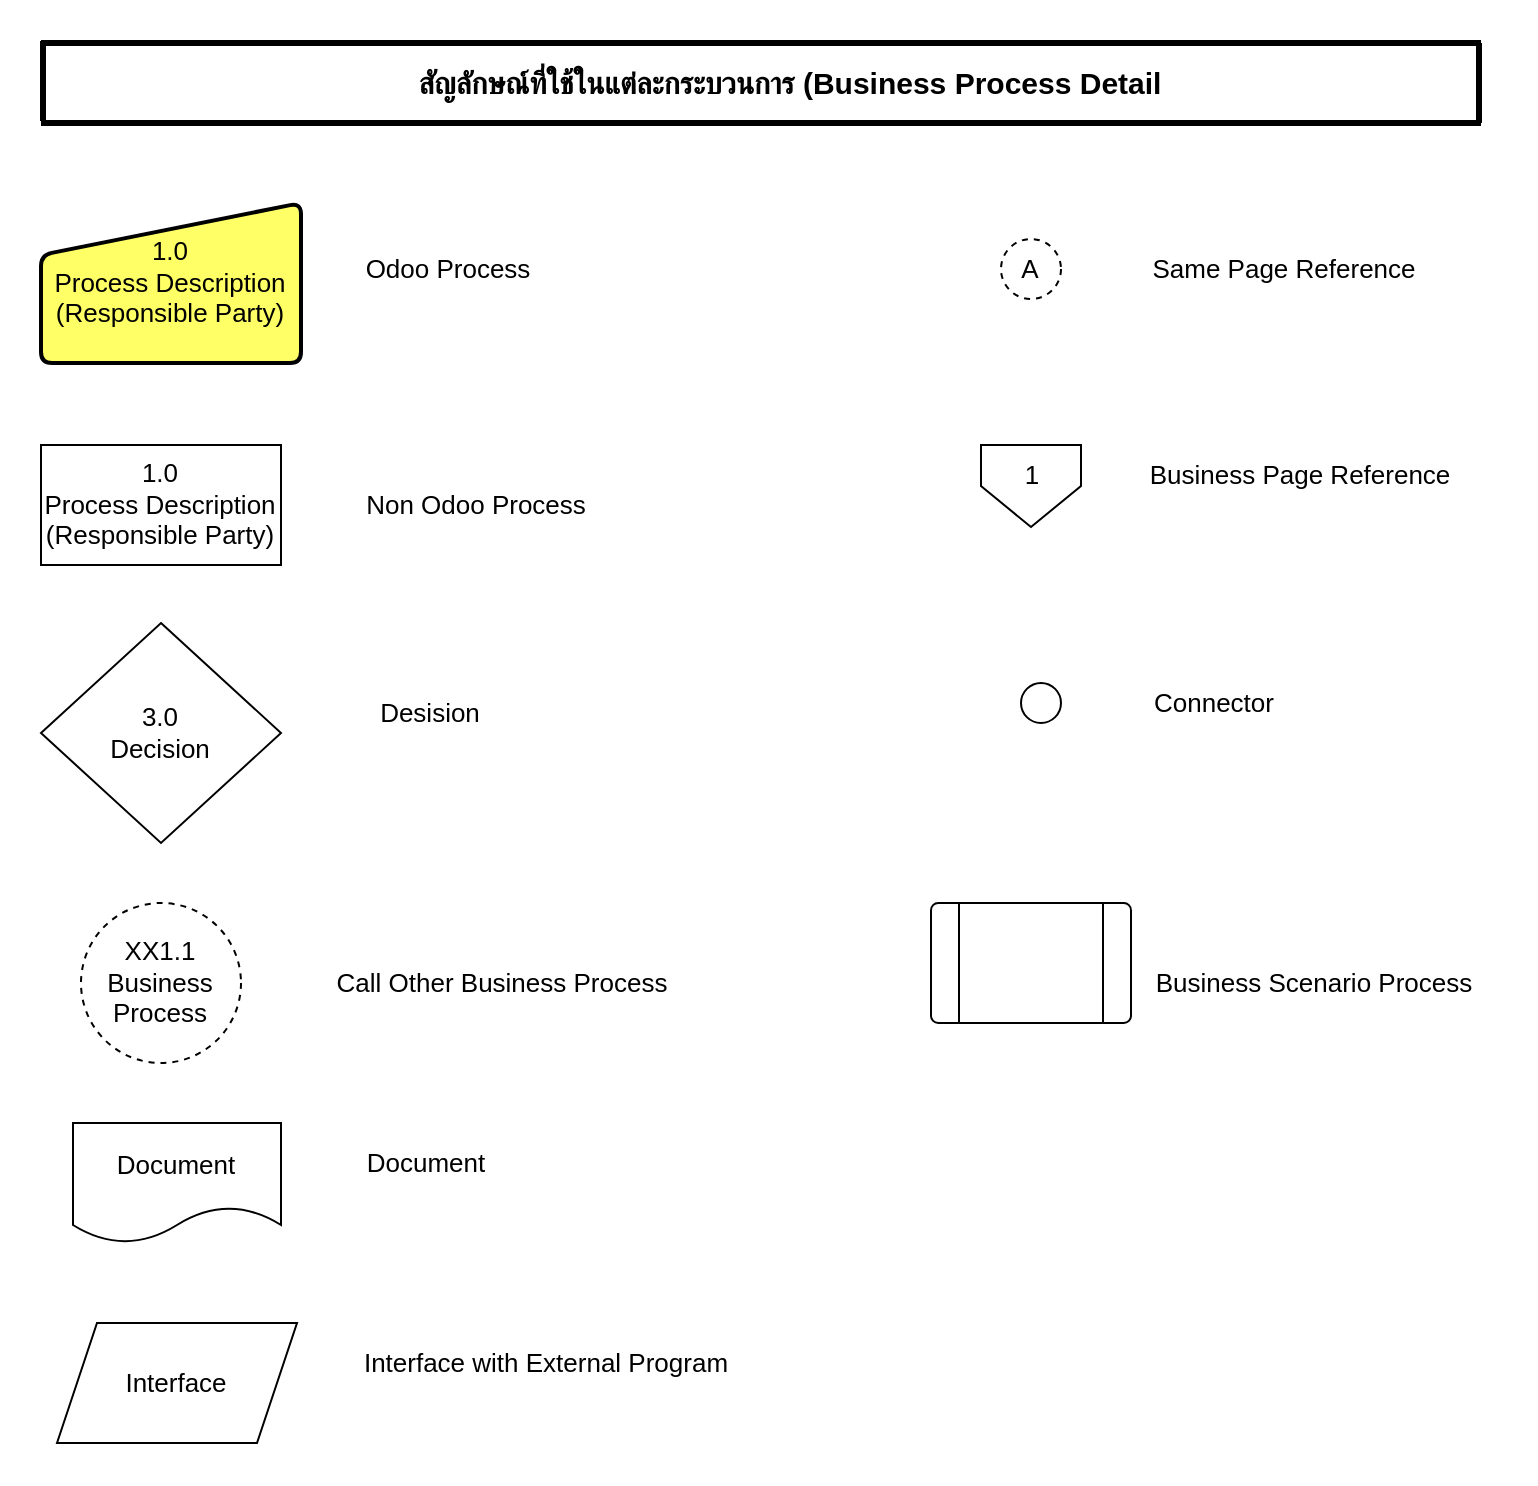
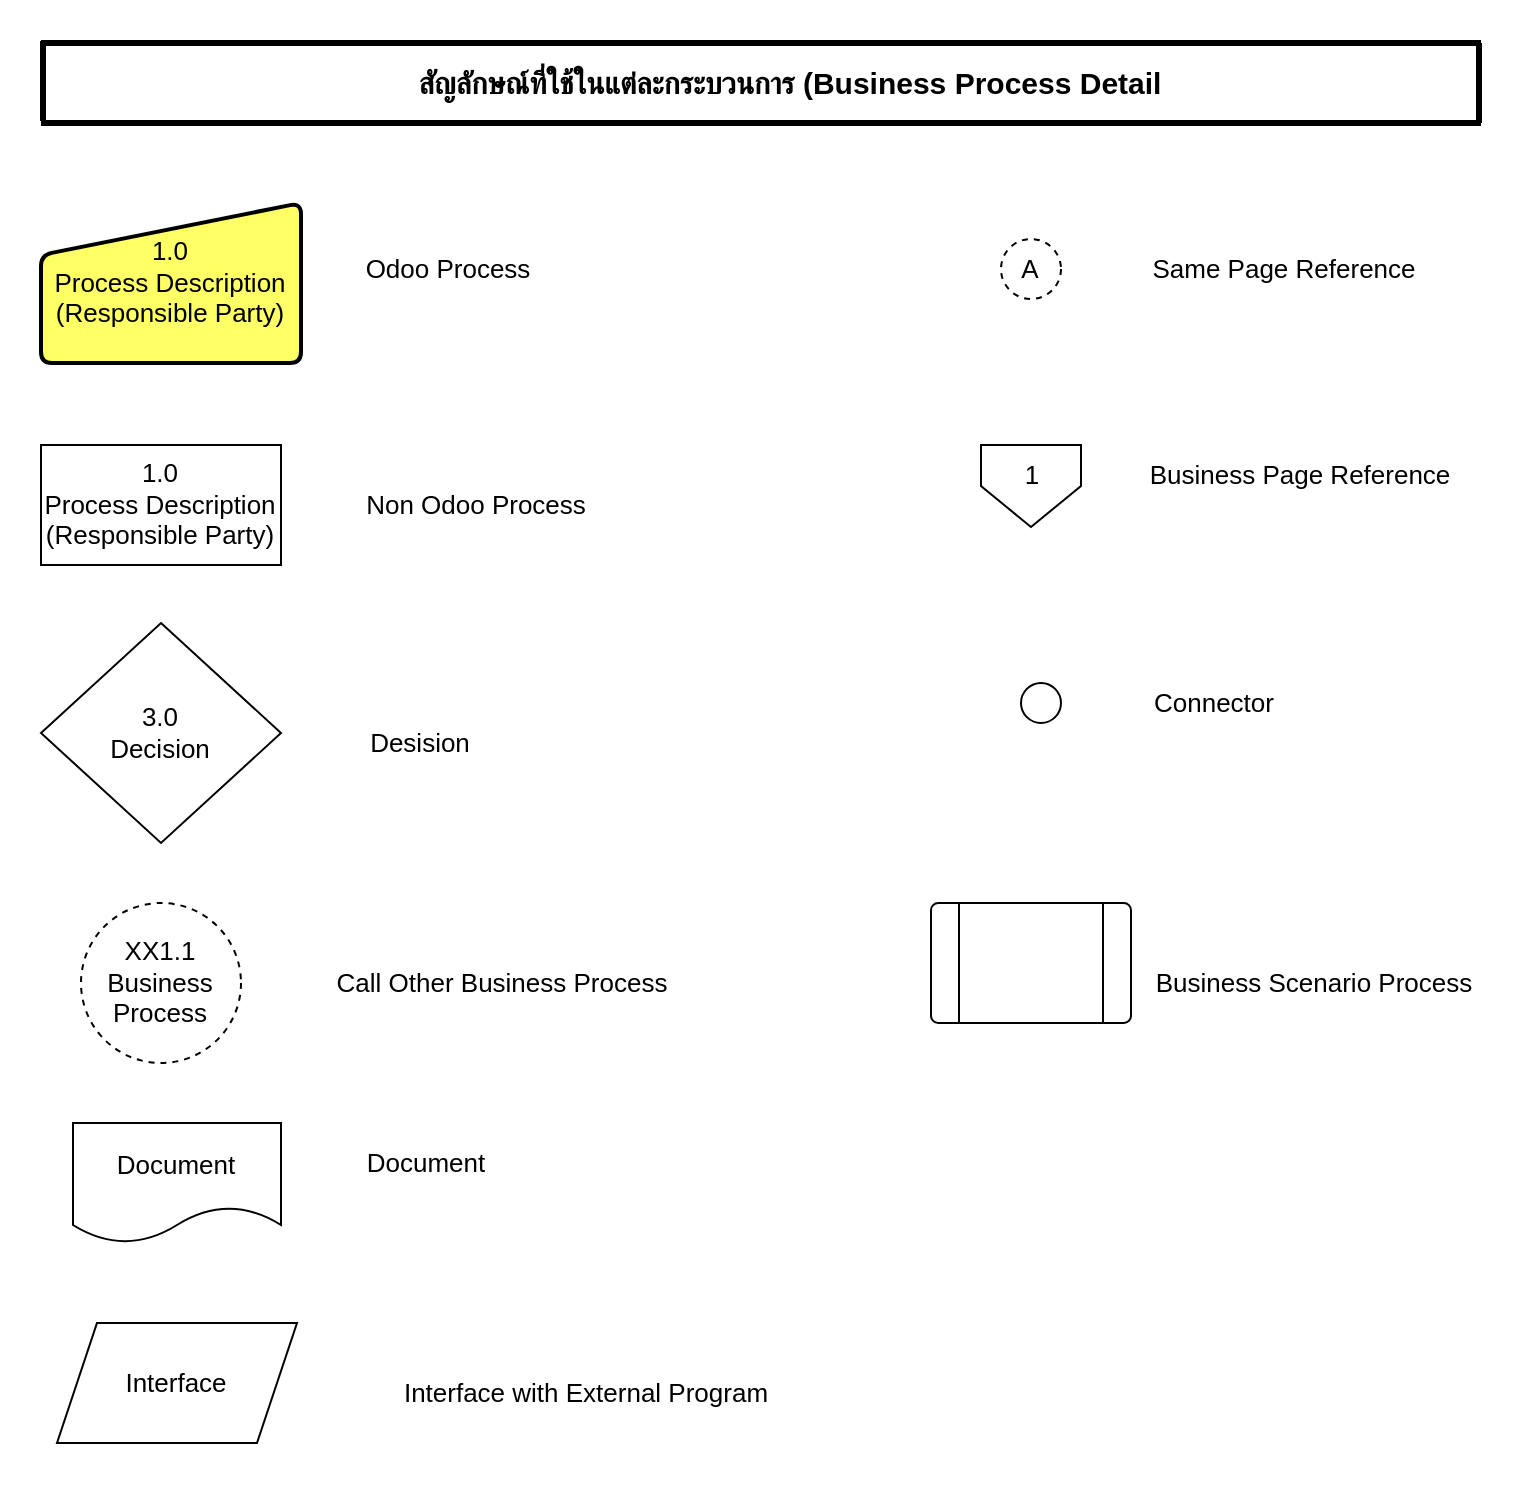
node "Desision": moved (431, 713) -> (421, 743)
node "Interface with External Program": moved (547, 1363) -> (587, 1393)
